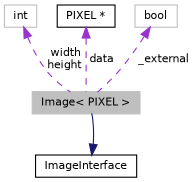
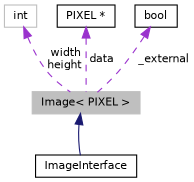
node "bool": color grey75 -> black
edge "Image< PIXEL >" -> "ImageInterface": reversed
